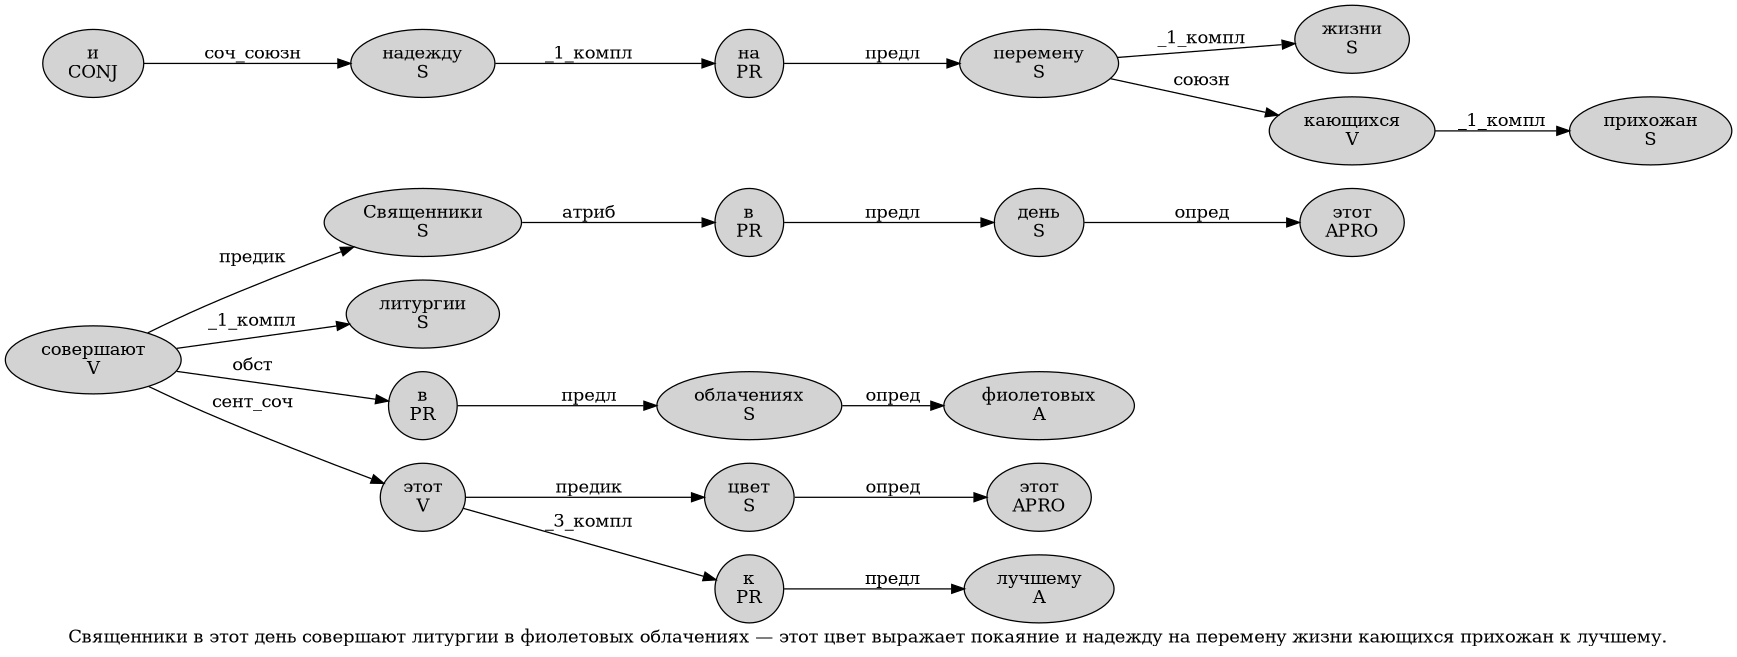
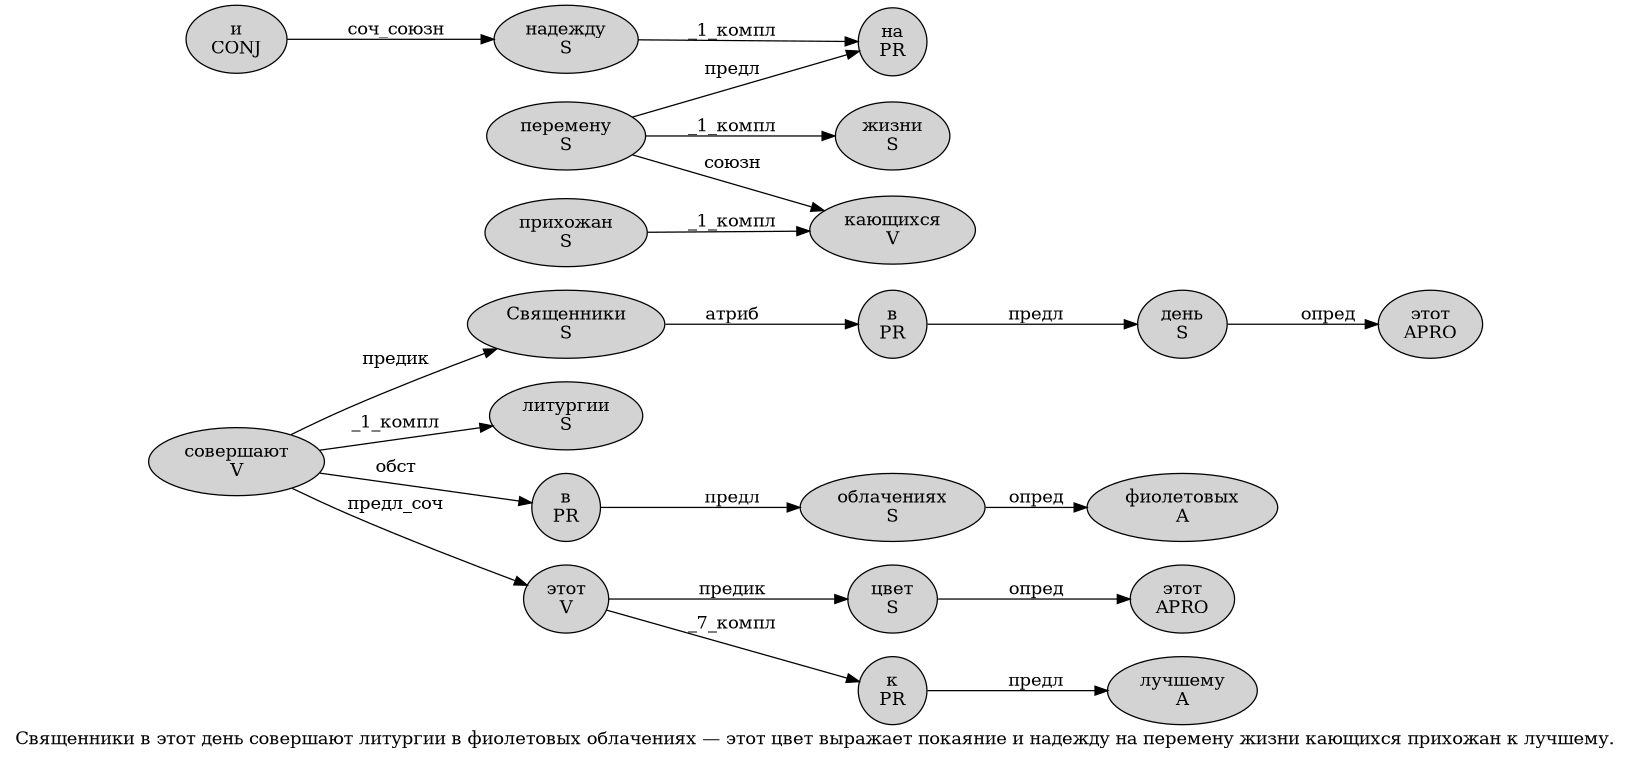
edge "на PR" -> "перемену S": reversed
edge "кающихся V" -> "прихожан S": reversed
edge "совершают V" -> "этот V": label "сент_соч" -> "предл_соч"
edge "этот V" -> "к PR": label "_3_компл" -> "_7_компл"
